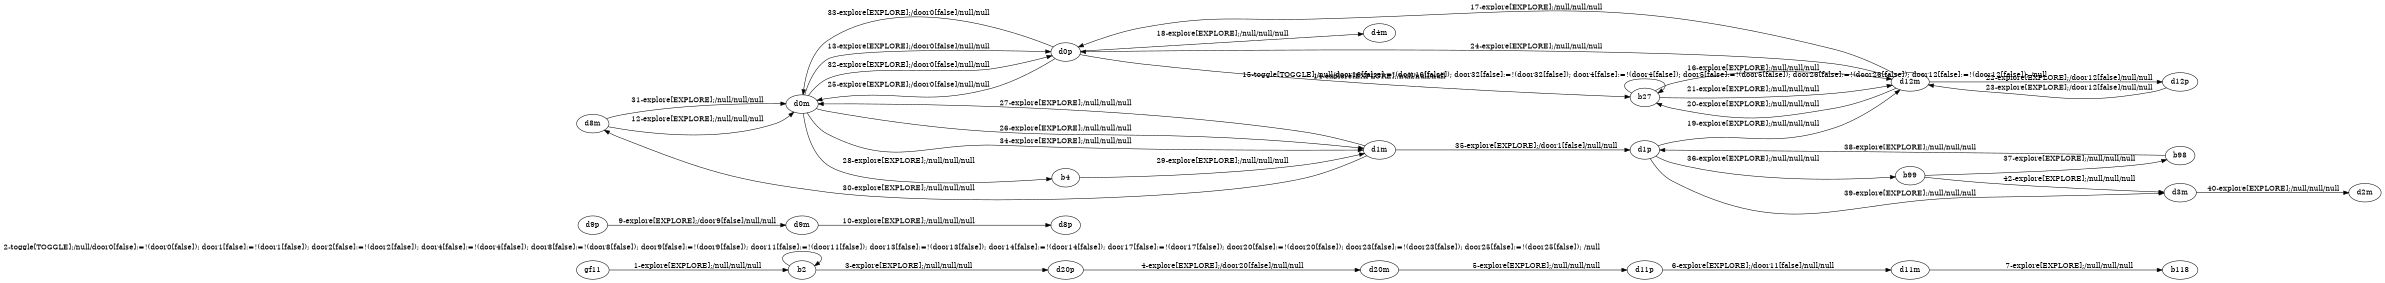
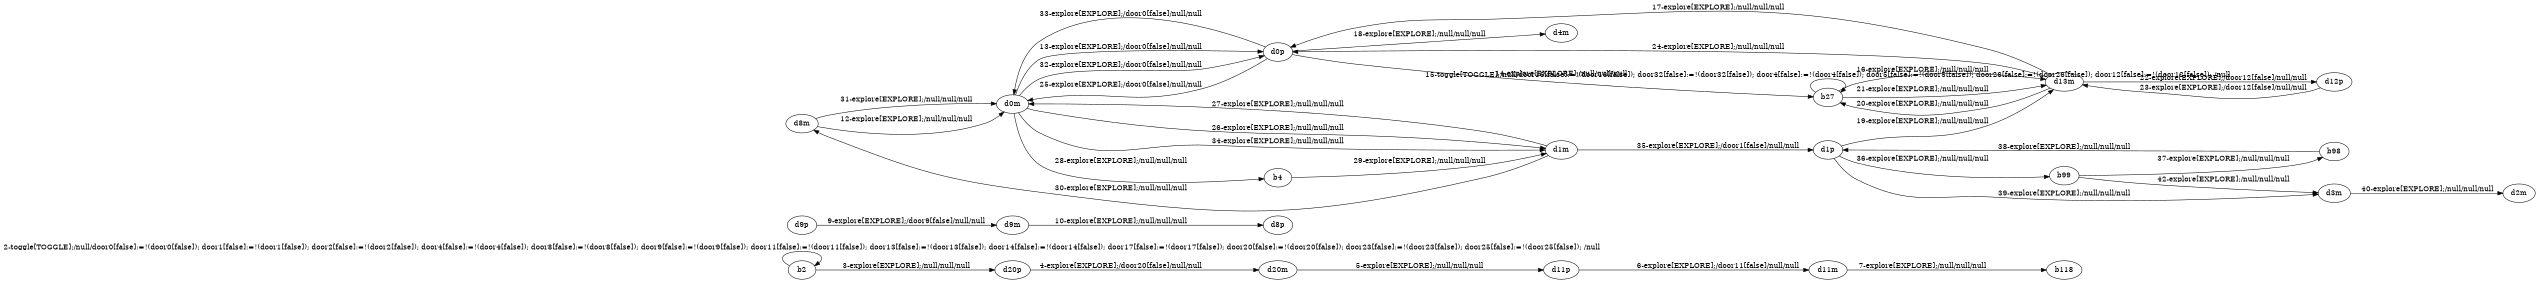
node "d12m": label "d12m" -> "d13m"
node "gf11": removed
